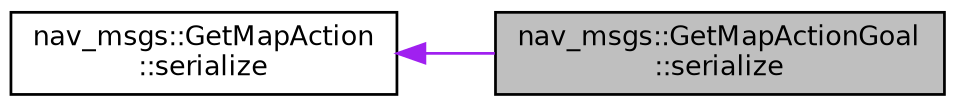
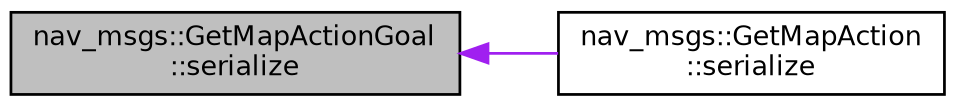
edge "nav_msgs::GetMapActionGoal ::serialize" -> "nav_msgs::GetMapAction ::serialize": reversed
